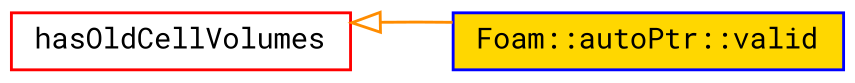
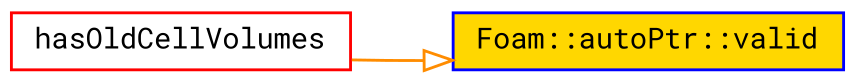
edge "Foam::autoPtr::valid" -> "hasOldCellVolumes": reversed
